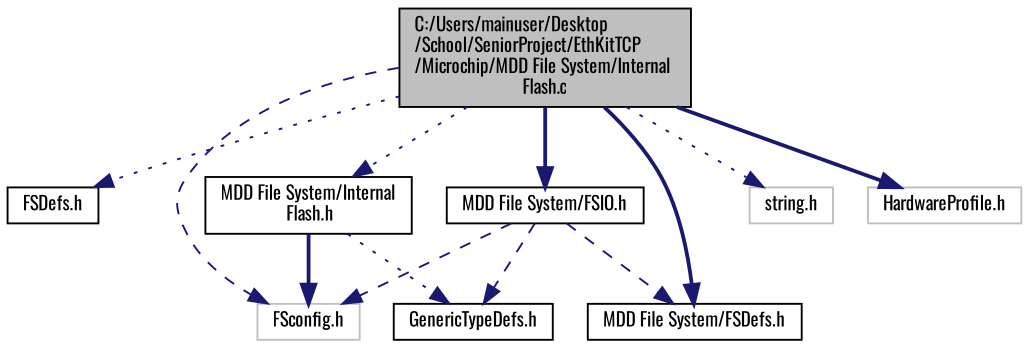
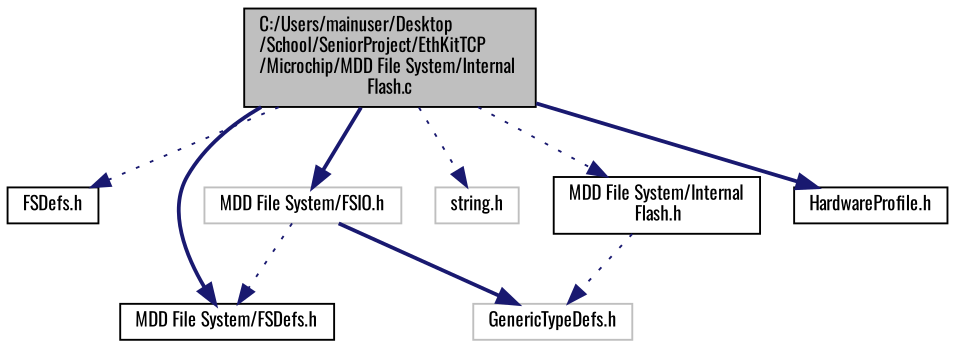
node "MDD File System/FSIO.h": color black -> grey75
node "HardwareProfile.h": color grey75 -> black
edge "MDD File System/FSIO.h" -> "GenericTypeDefs.h": style dashed -> bold
edge "MDD File System/FSIO.h" -> "MDD File System/FSDefs.h": style dashed -> dotted
node "FSconfig.h": removed
node "GenericTypeDefs.h": color black -> grey75
